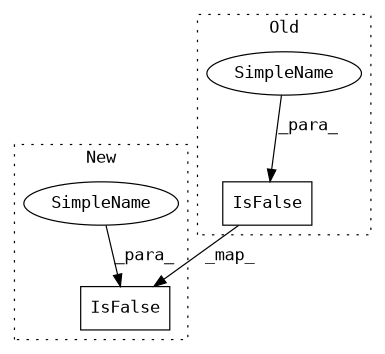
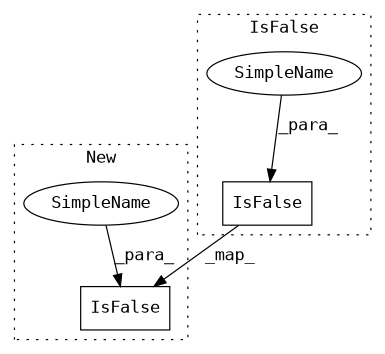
cluster "Old": label "Old" -> "IsFalse"
